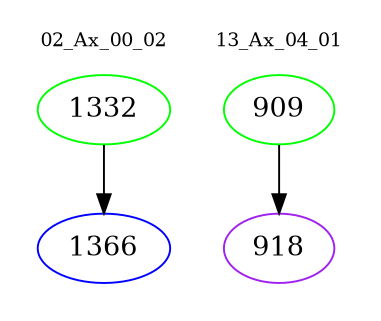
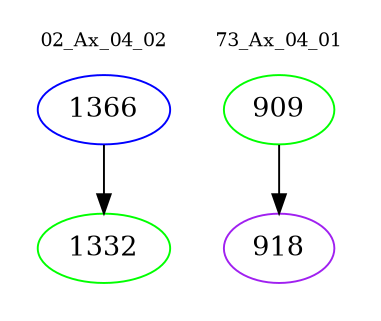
cluster "02_Ax_00_02": label "02_Ax_00_02" -> "02_Ax_04_02"
cluster "13_Ax_04_01": label "13_Ax_04_01" -> "73_Ax_04_01"
edge "1332" -> "1366": reversed
